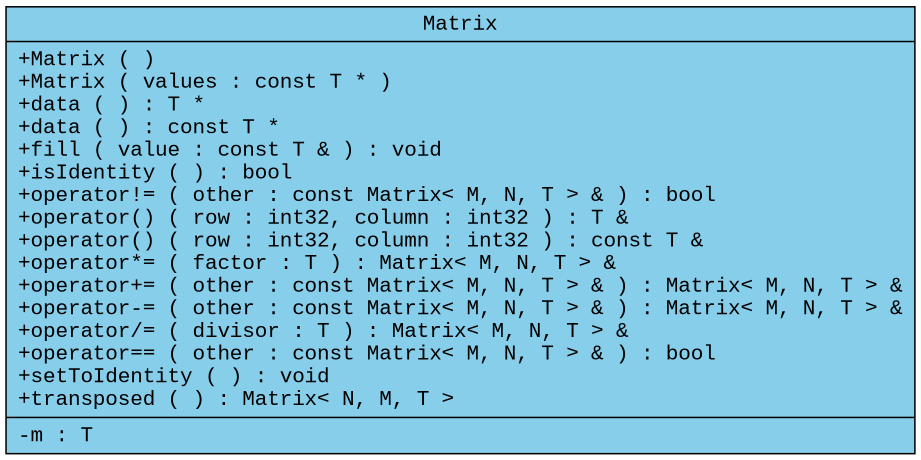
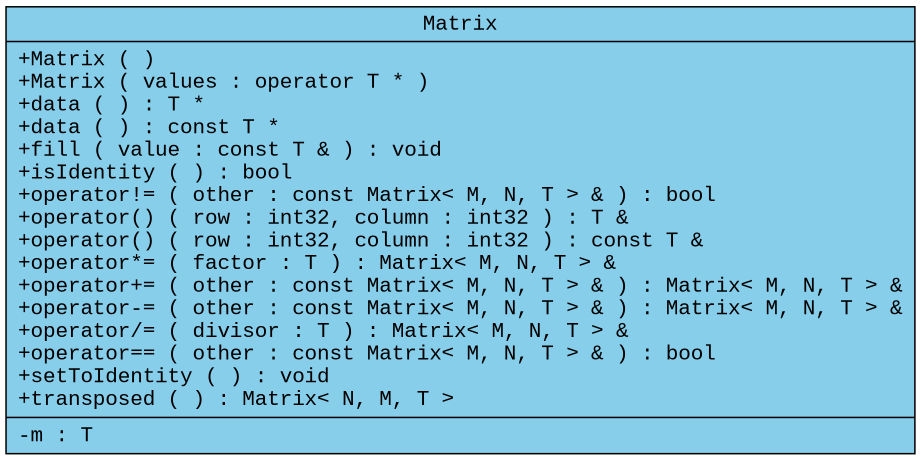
node "Matrix": text "+Matrix ( values : const T * )" -> "+Matrix ( values : operator T * )"
